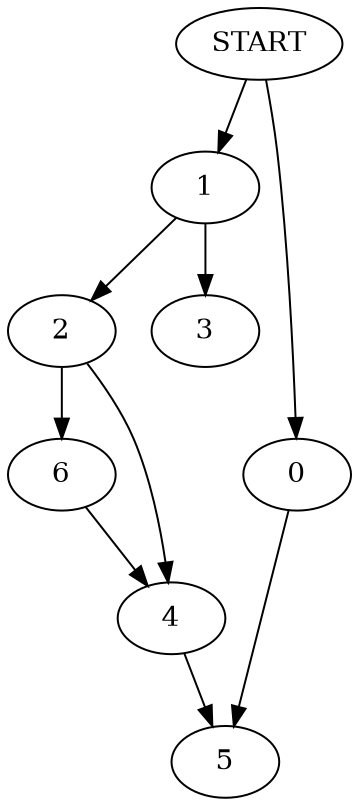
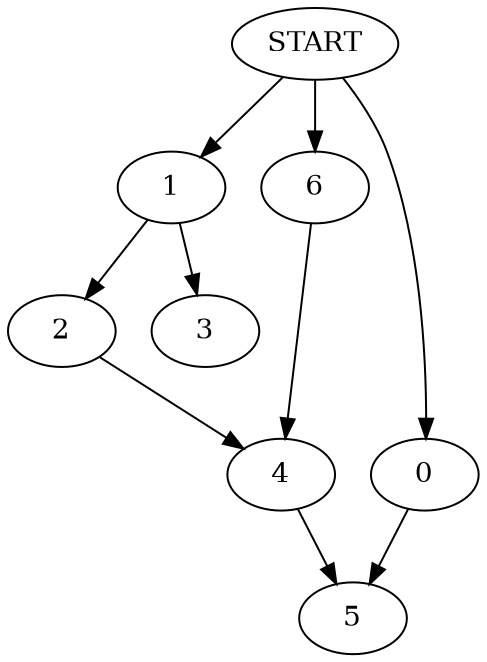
edge "2" -> "6": now "START" -> "6"
